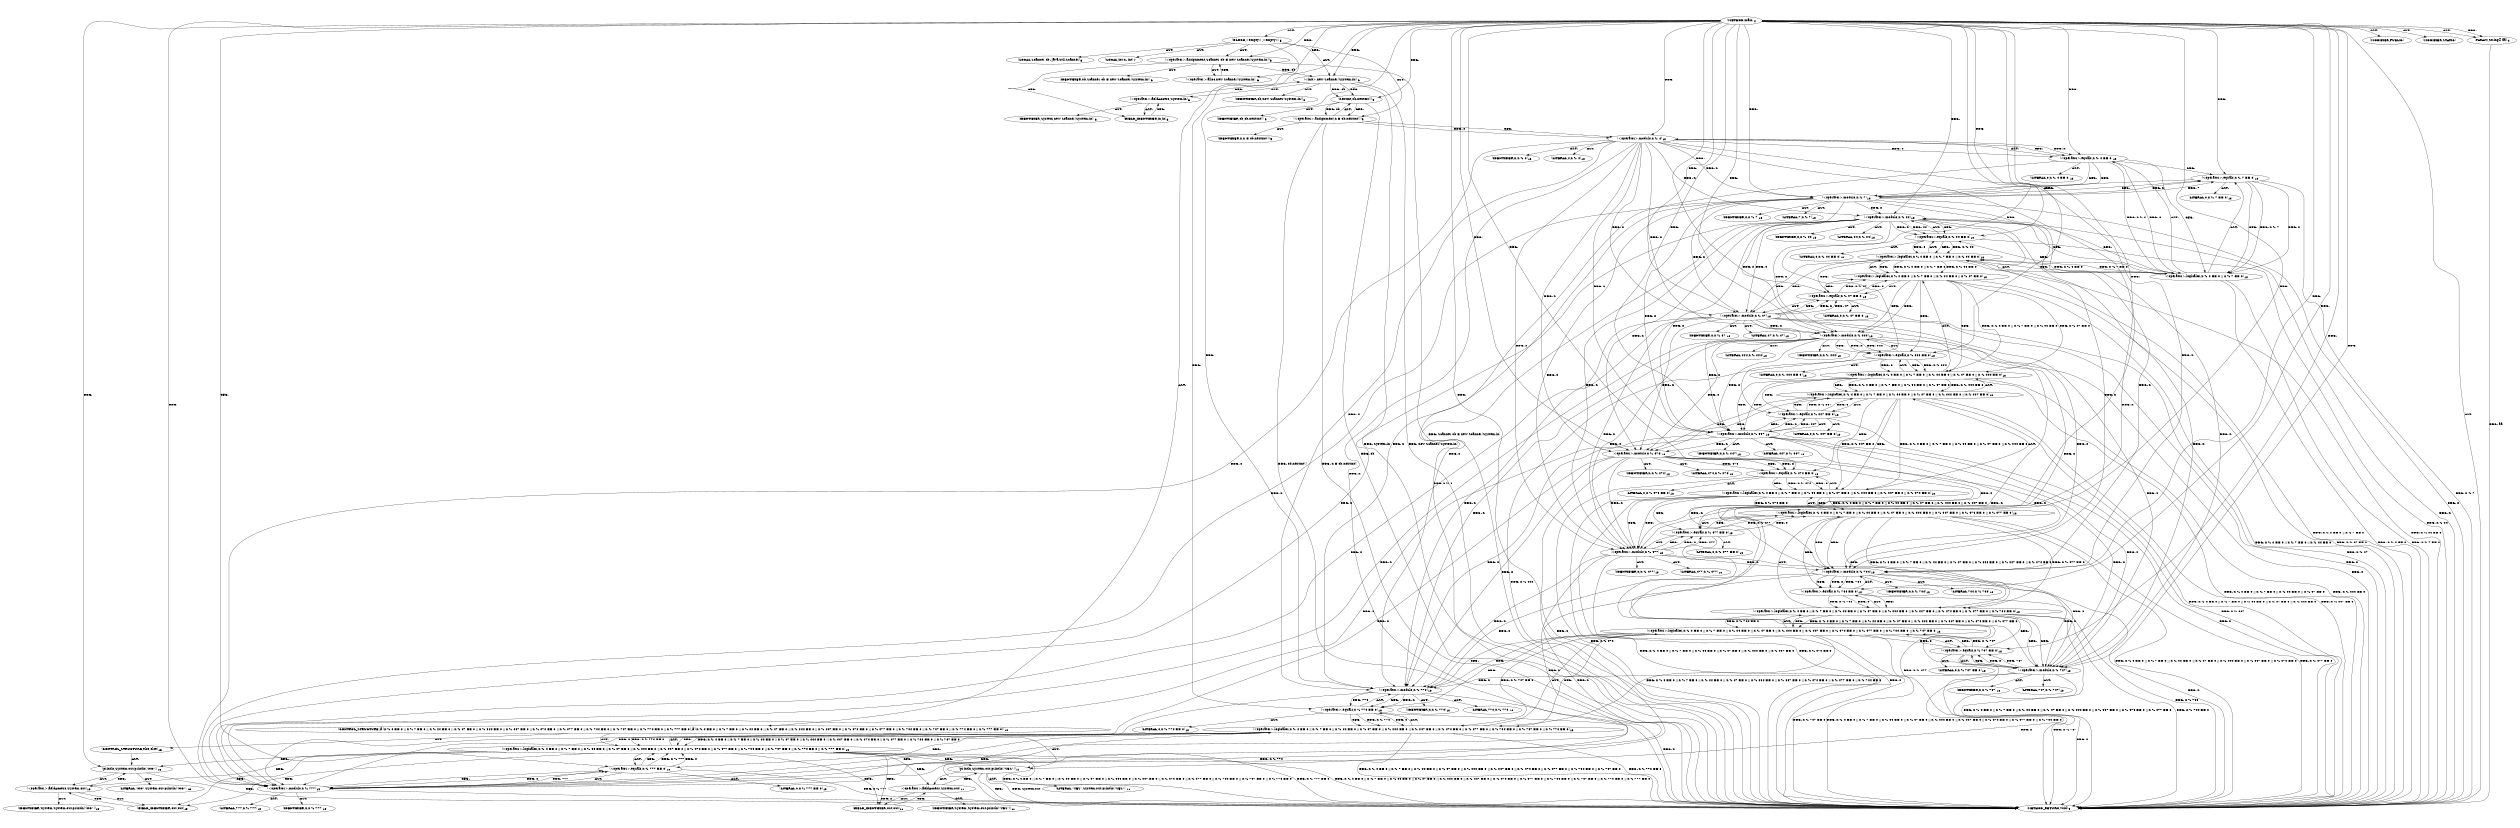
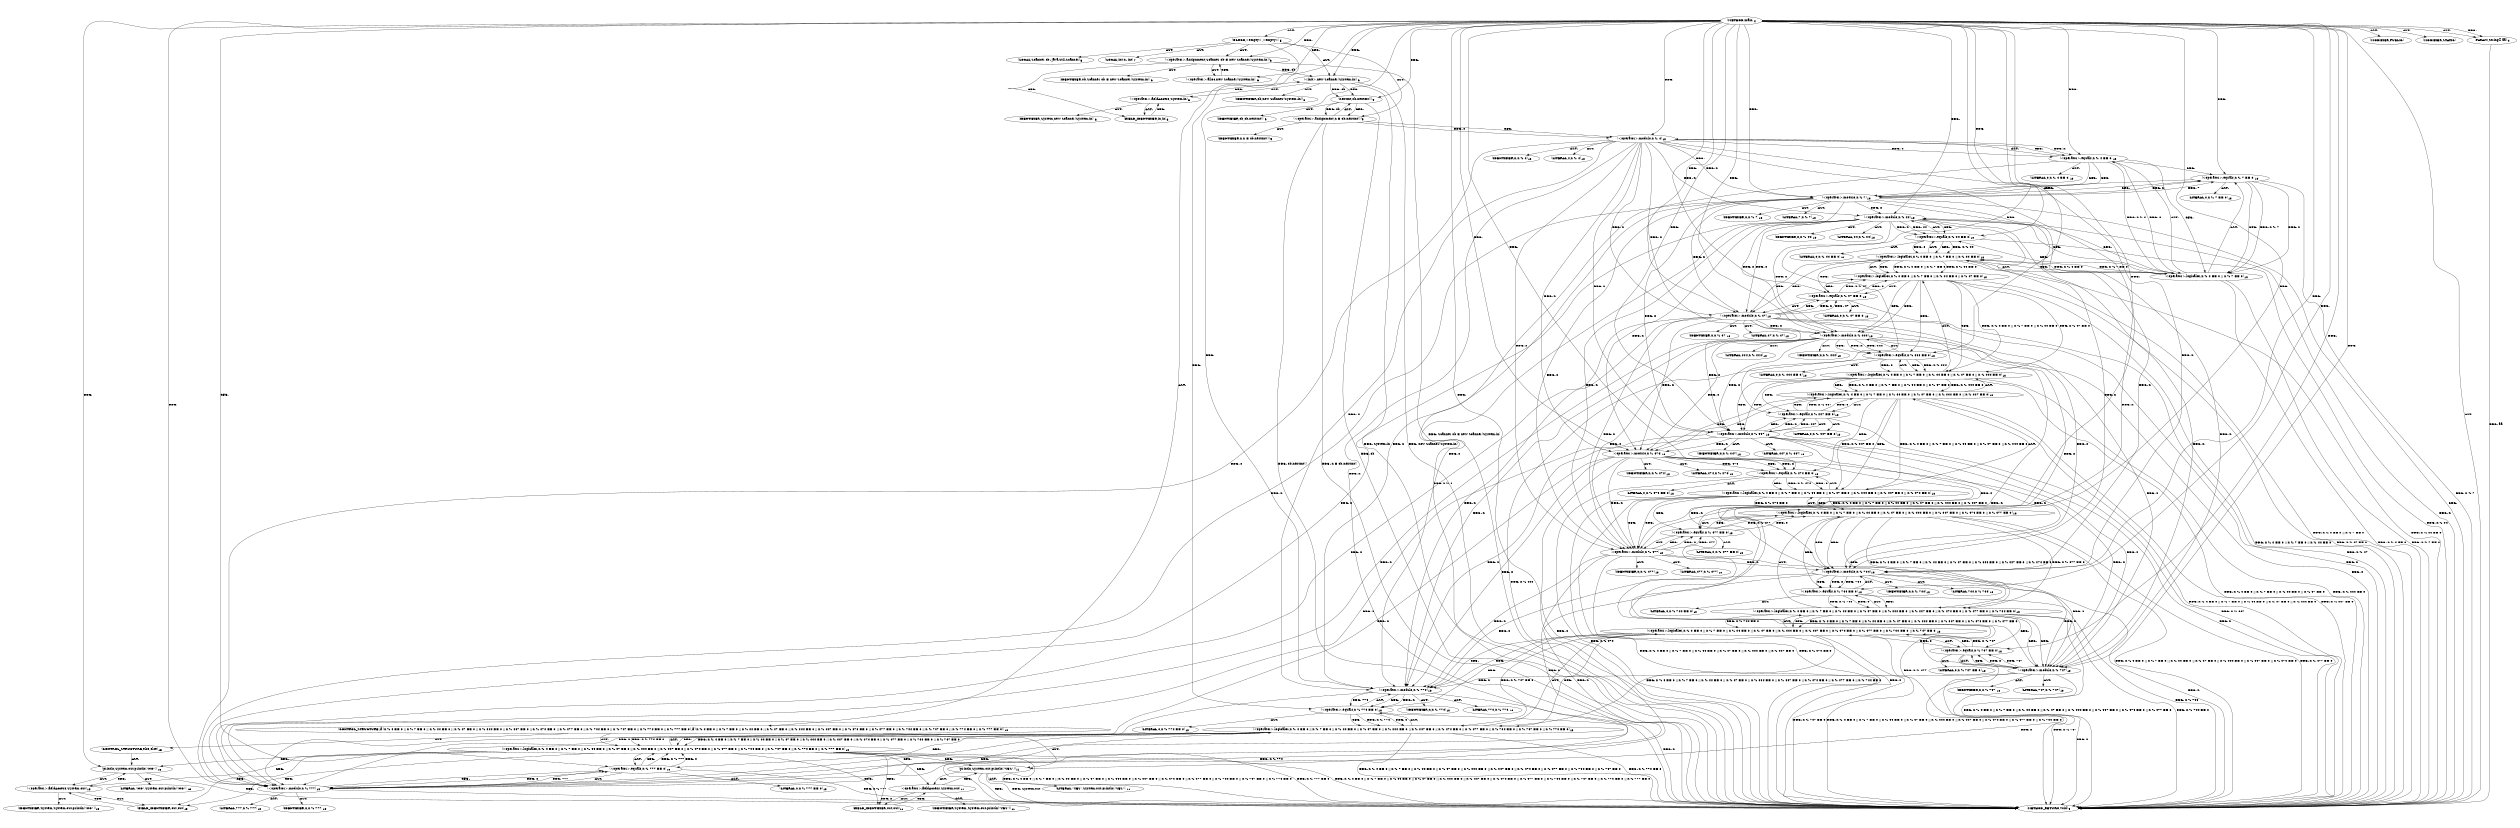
edge "(<operator>.modulo,n % 44)" -> "(<operator>.modulo,n % 447)": removed, label "DDG: n"
edge "(<operator>.modulo,n % 7)" -> "(METHOD_RETURN,void)": label "DDG: n" -> "CDG: "
node "(LITERAL,0,n % 744 == 0)": added
